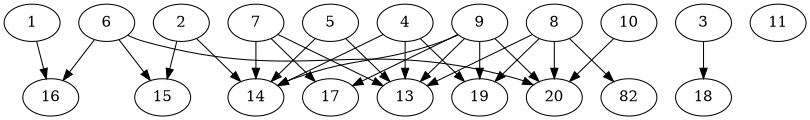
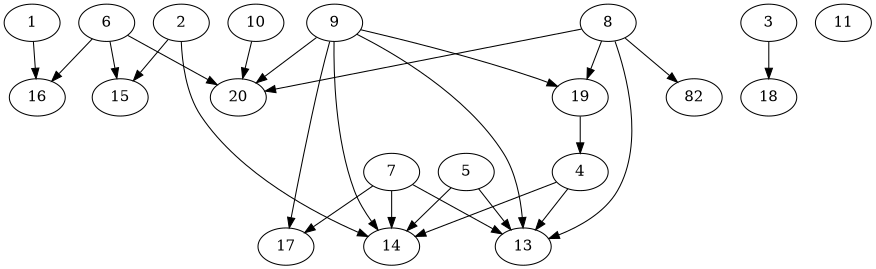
edge "4" -> "19": reversed
